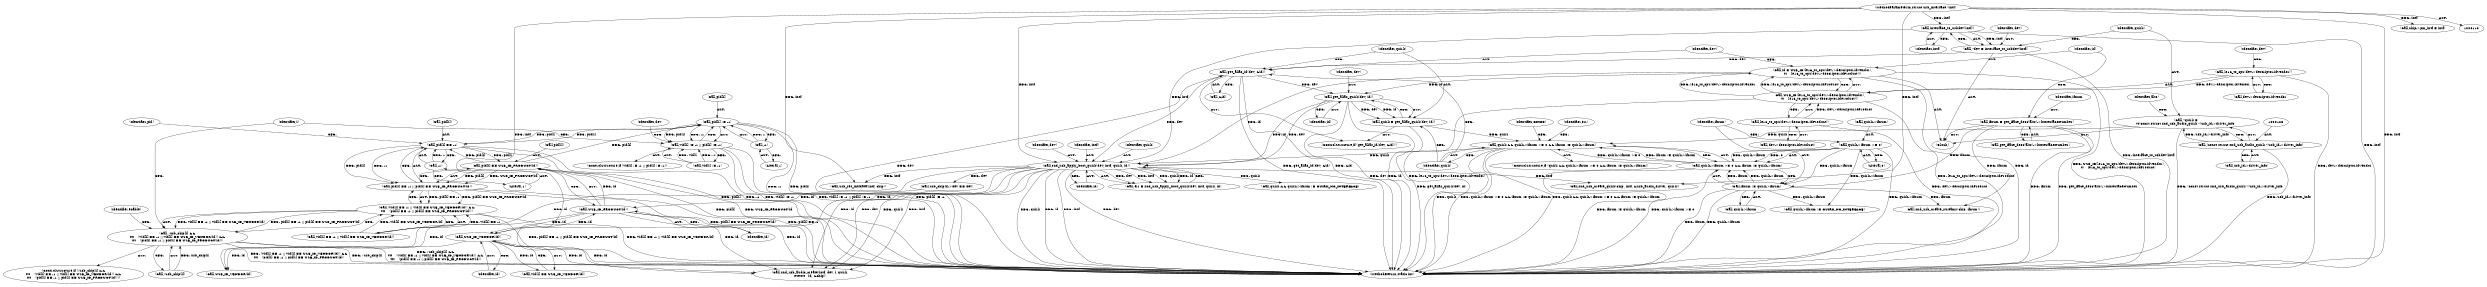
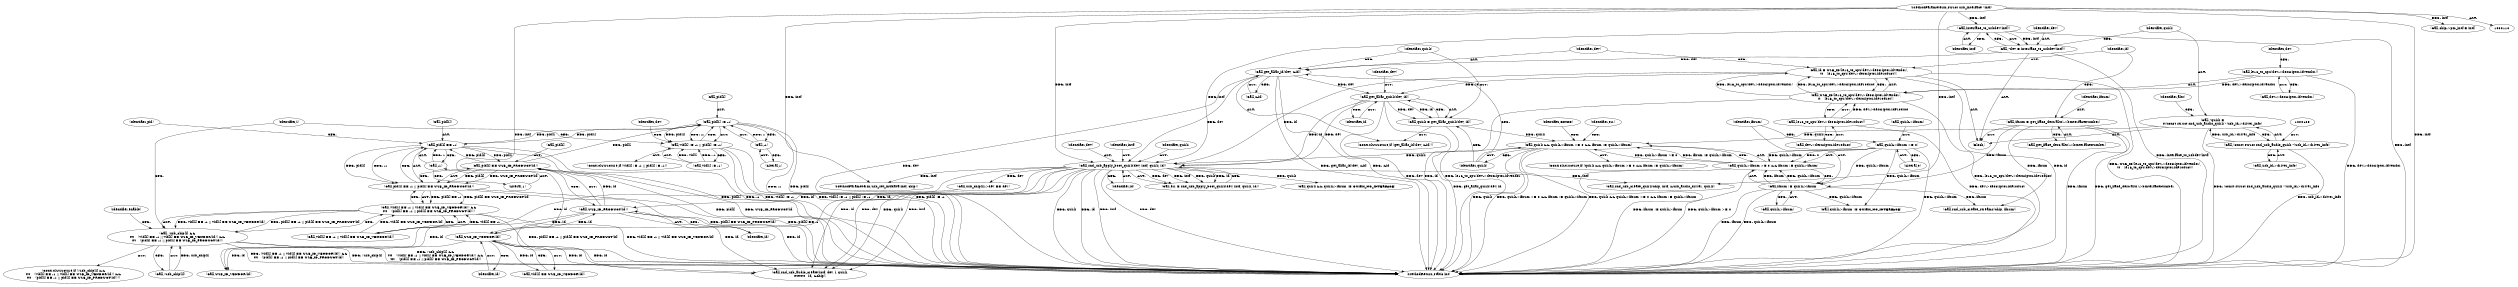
node "(Call,usb_set_intfdata(intf, chip))": label "(Call,usb_set_intfdata(intf, chip))" -> "(MethodParameterIn,usb_set_intfdata(intf, chip))"
